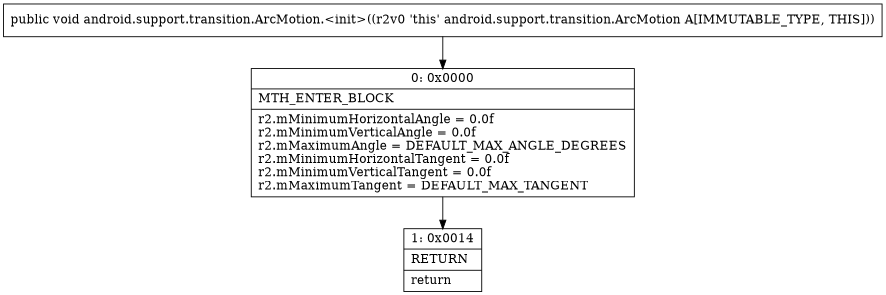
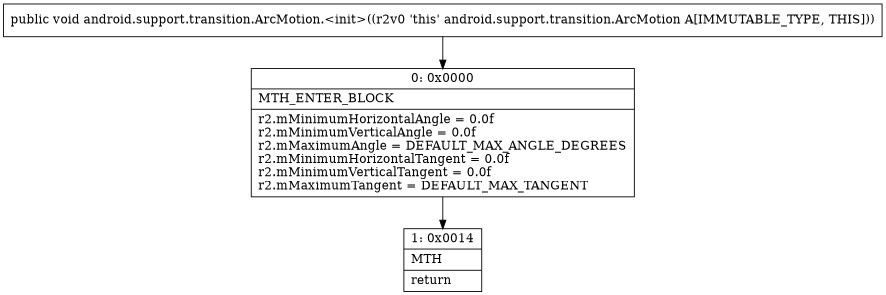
node "1: 0x0014": text "RETURN" -> "MTH"
